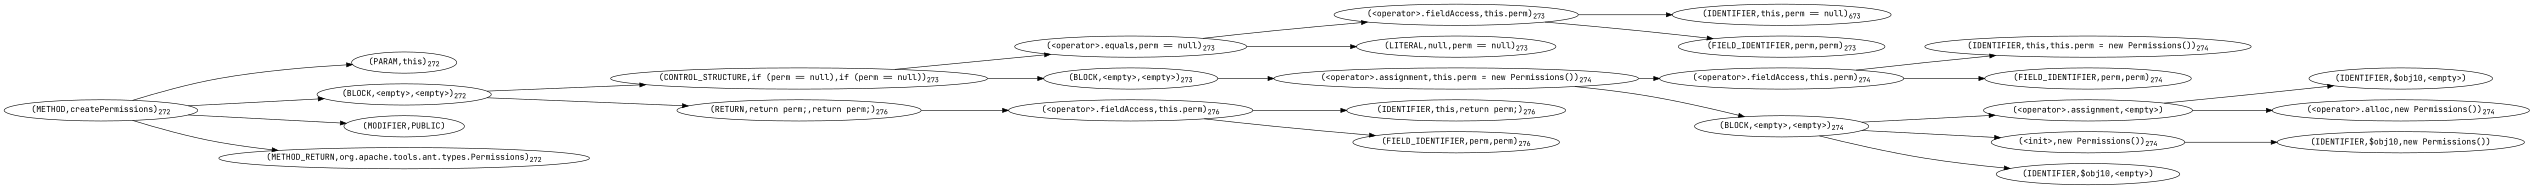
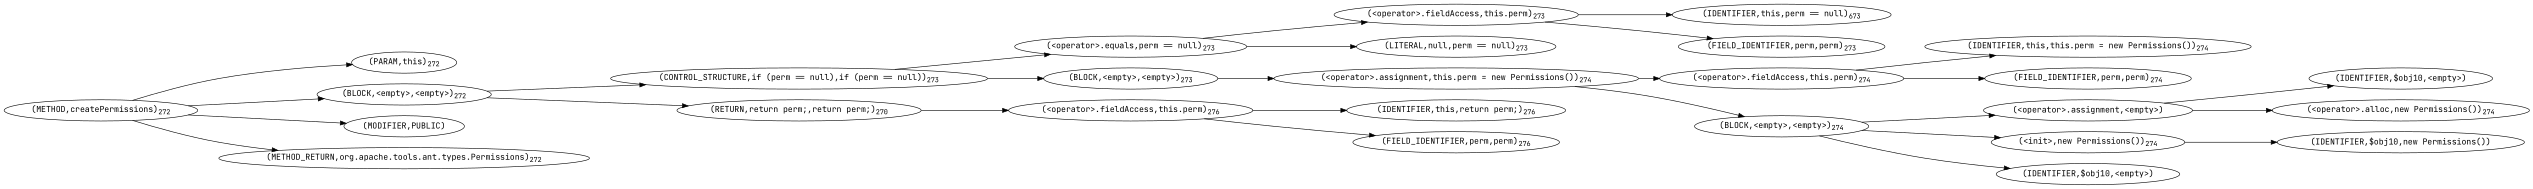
node "(RETURN,return perm;,return perm;)": text "276" -> "270"
